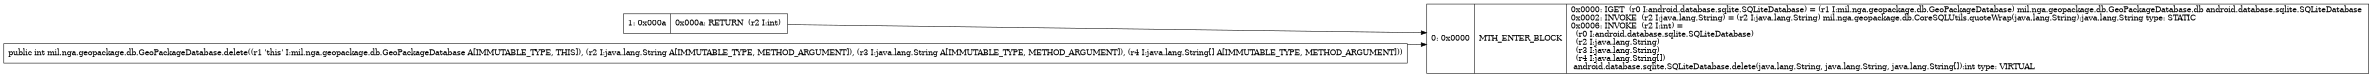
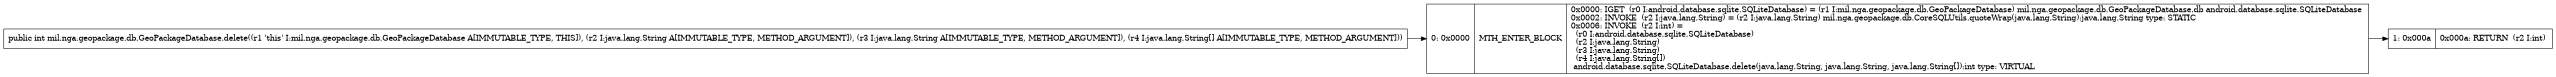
edge "1: 0x000a" -> "0: 0x0000": reversed
